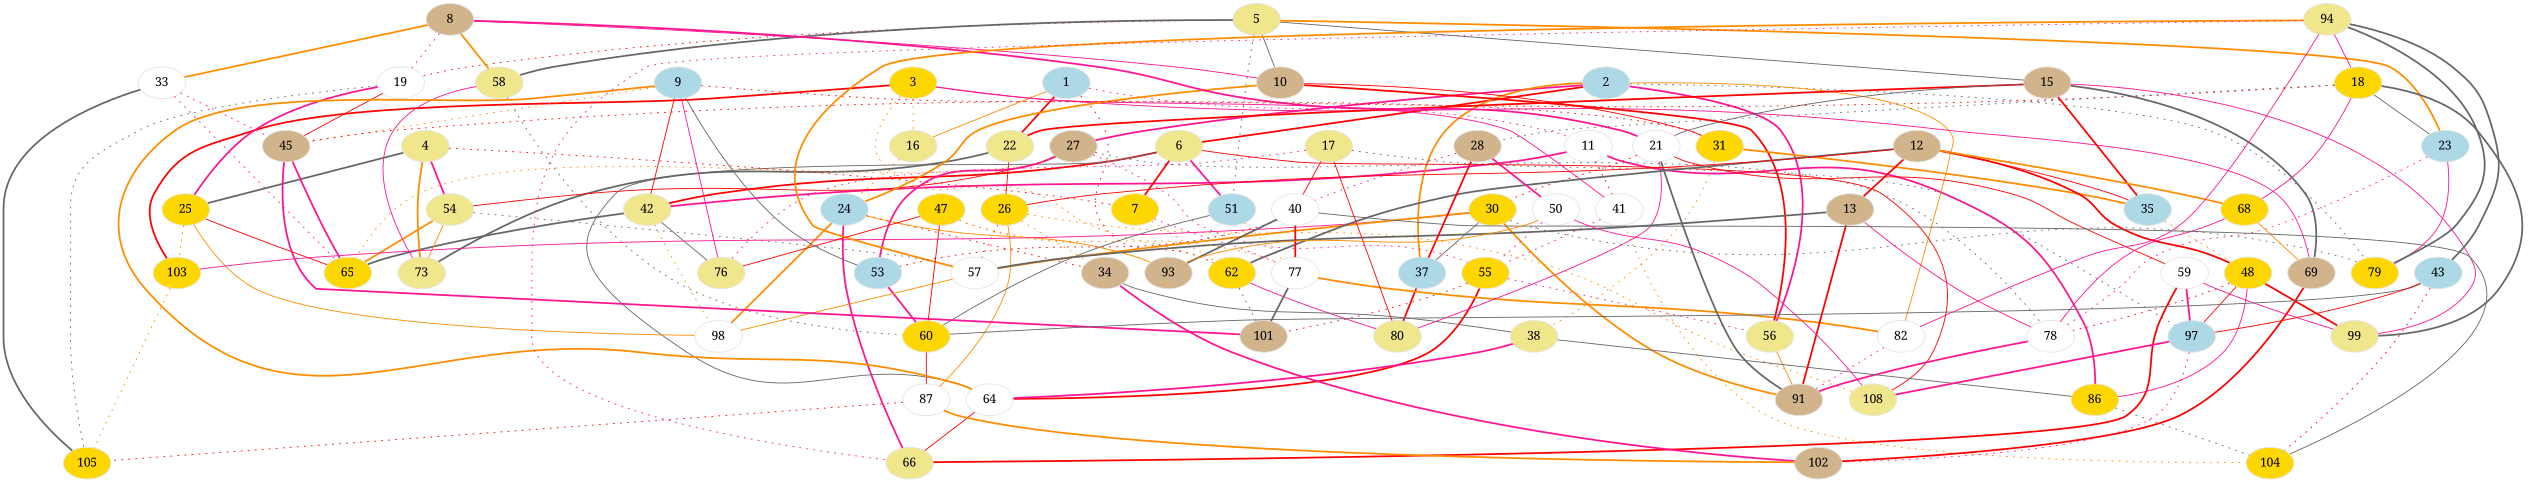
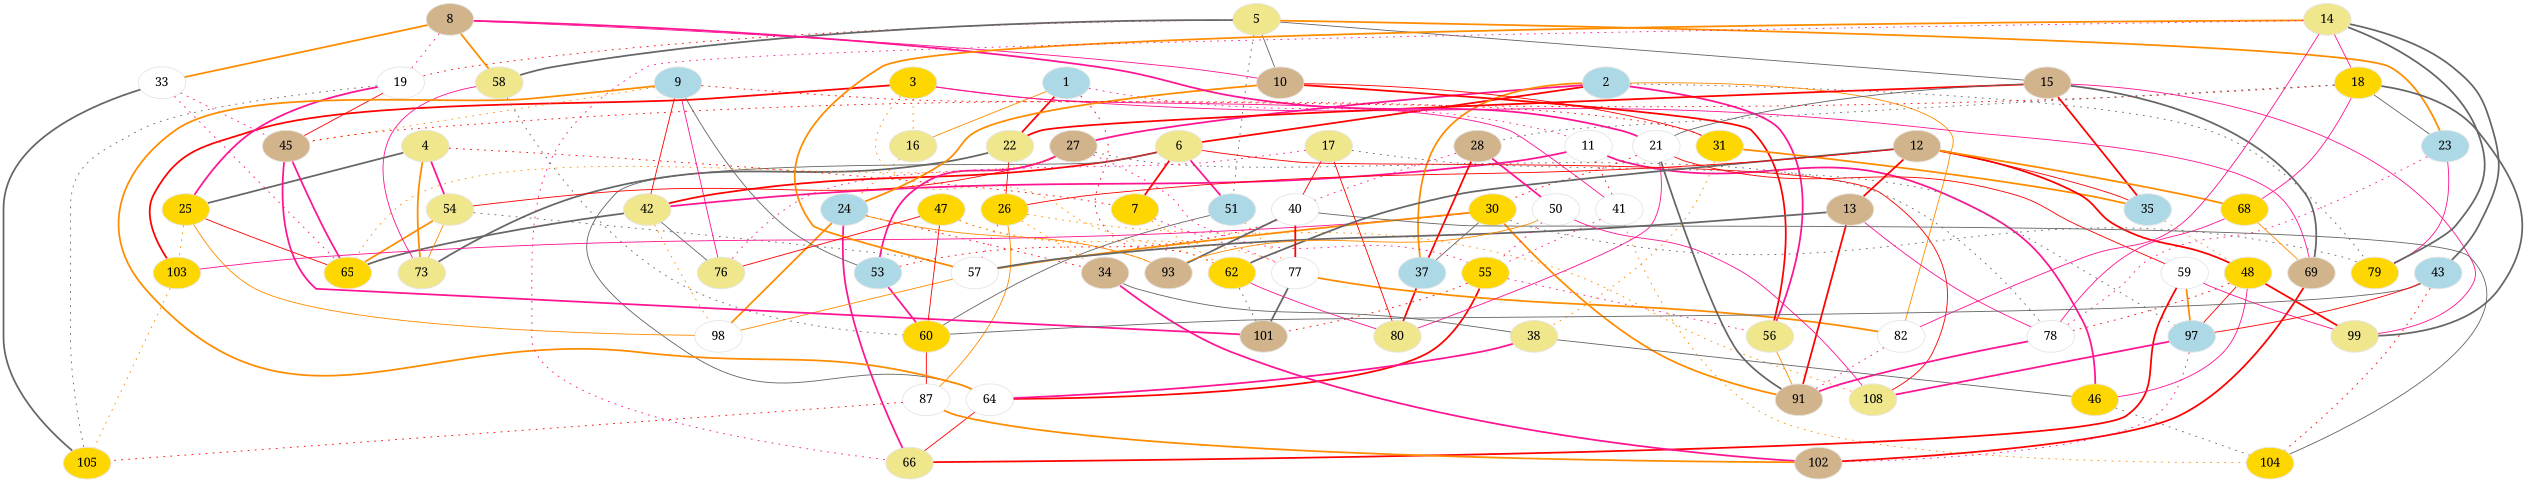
node "94": label "94" -> "14"
edge "59" -- "97": color deeppink -> darkorange
node "86": label "86" -> "46"
